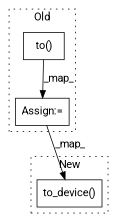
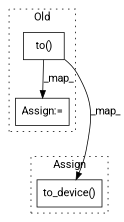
edge "Assign:=" -> "to_device()": now "to()" -> "to_device()"
cluster "New": label "New" -> "Assign"
